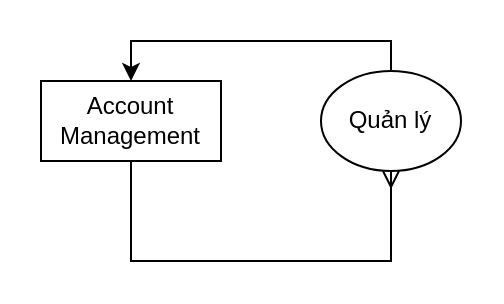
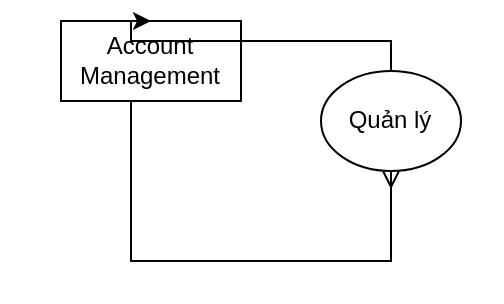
node "Account Management": moved (131, 121) -> (151, 61)
